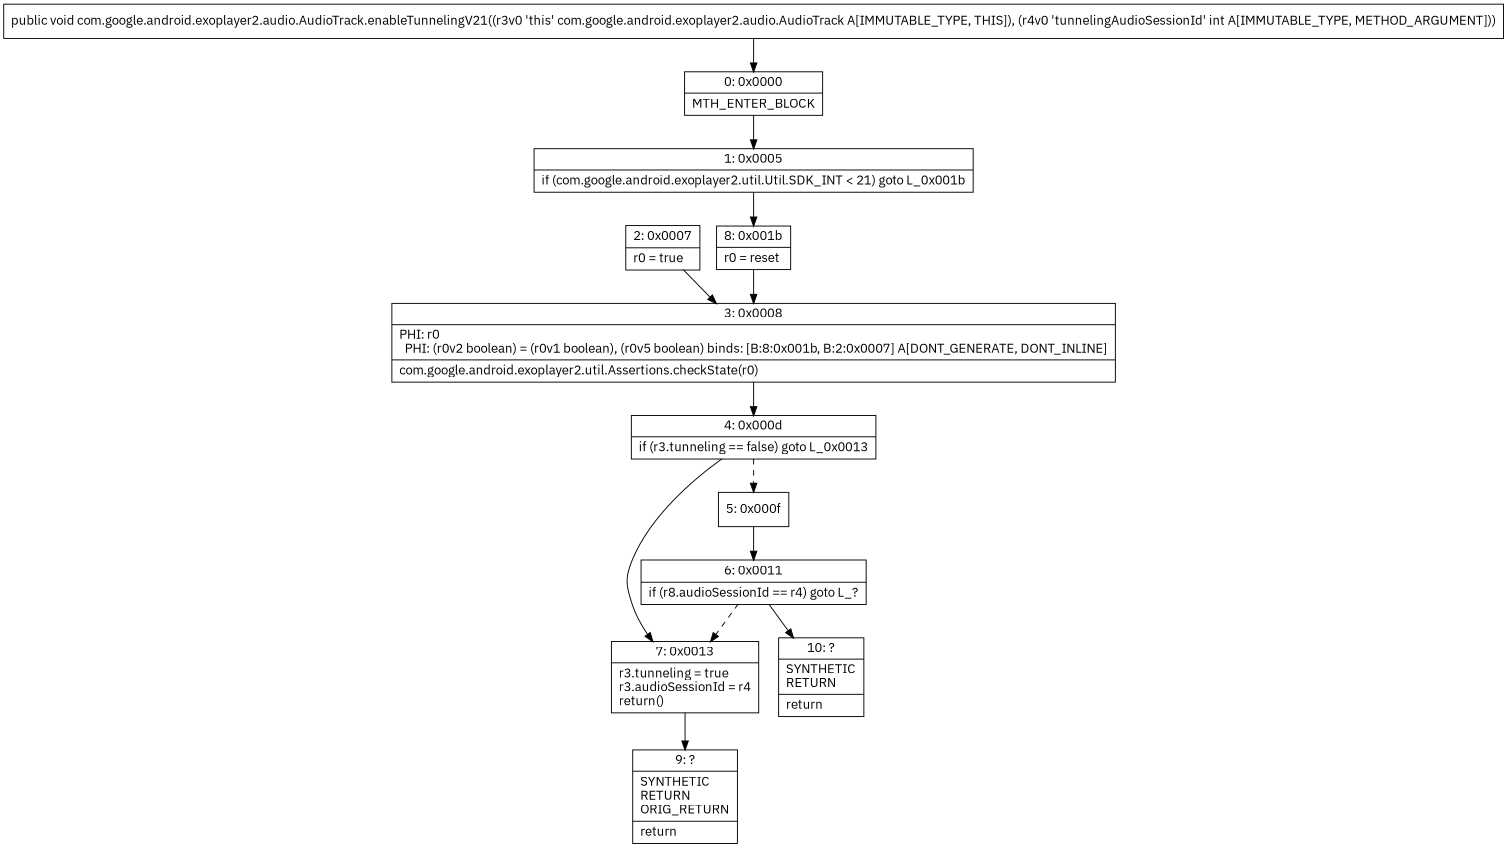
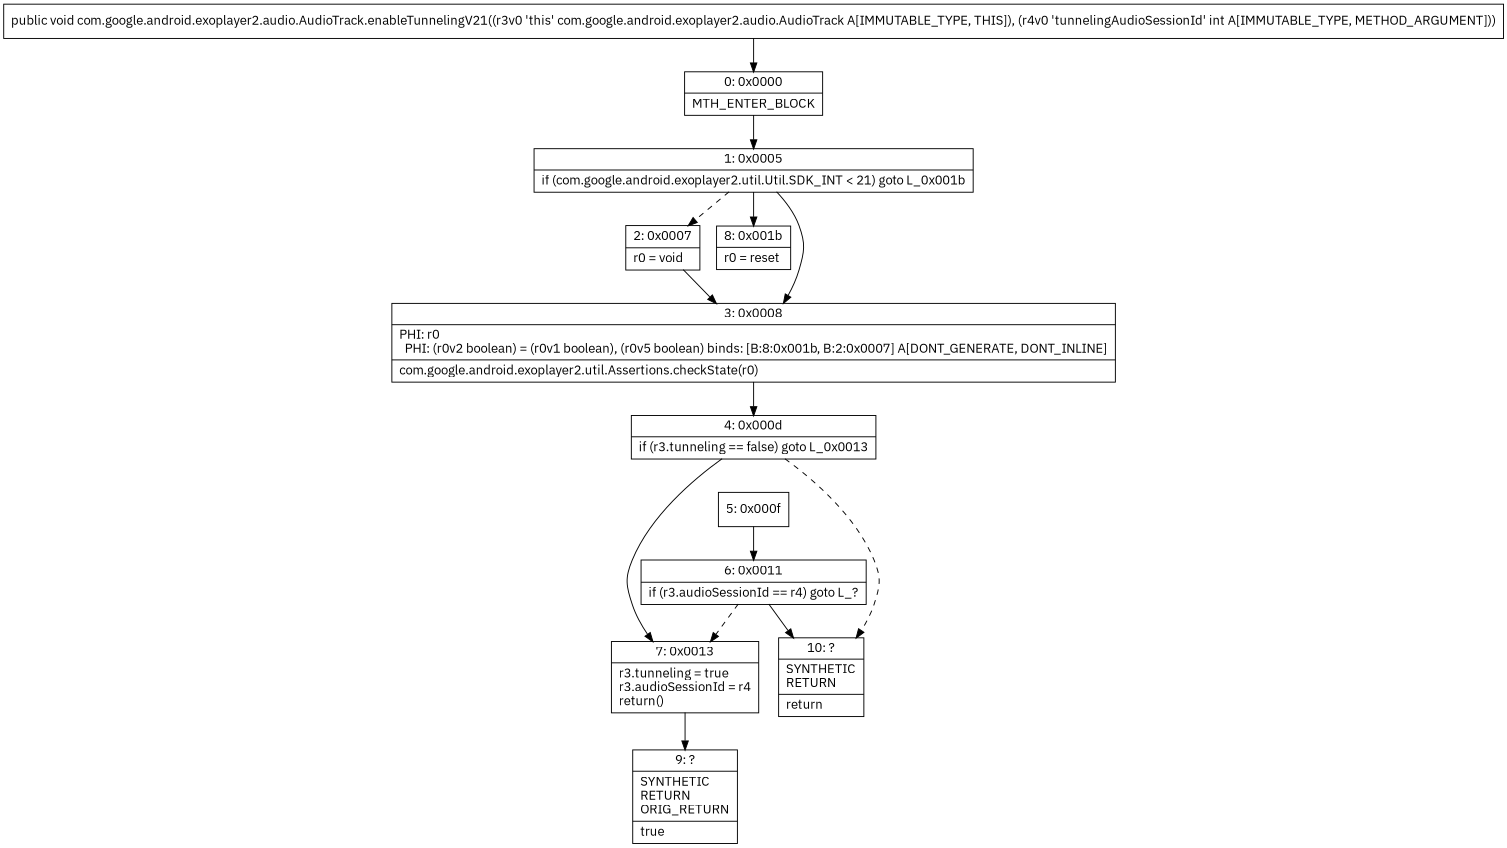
edge "1: 0x0005" -> "2: 0x0007": added
node "2: 0x0007": text "r0 = true" -> "r0 = void"
edge "8: 0x001b" -> "3: 0x0008": now "1: 0x0005" -> "3: 0x0008"
edge "4: 0x000d" -> "5: 0x000f": now "4: 0x000d" -> "10: ?"
node "6: 0x0011": text "if (r8.audioSessionId == r4) goto L_?" -> "if (r3.audioSessionId == r4) goto L_?"
node "9: ?": text "return" -> "true"
